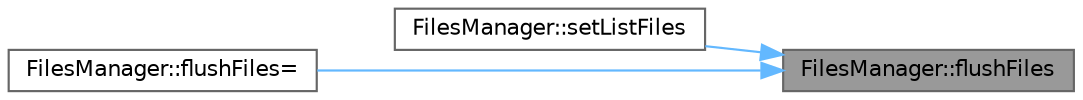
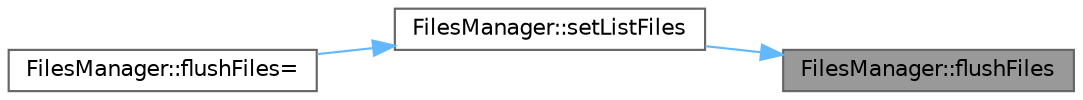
edge "FilesManager::flushFiles=" -> "FilesManager::flushFiles": now "FilesManager::flushFiles=" -> "FilesManager::setListFiles"
